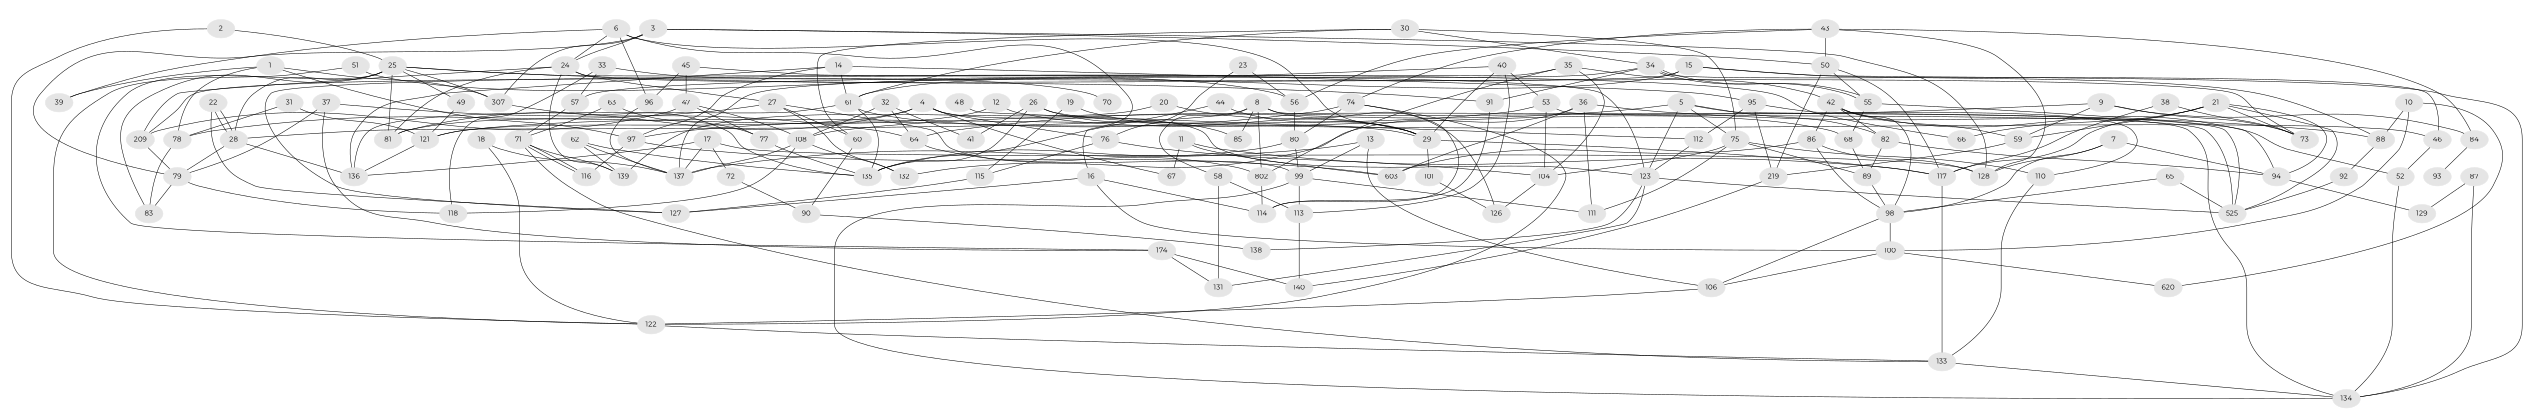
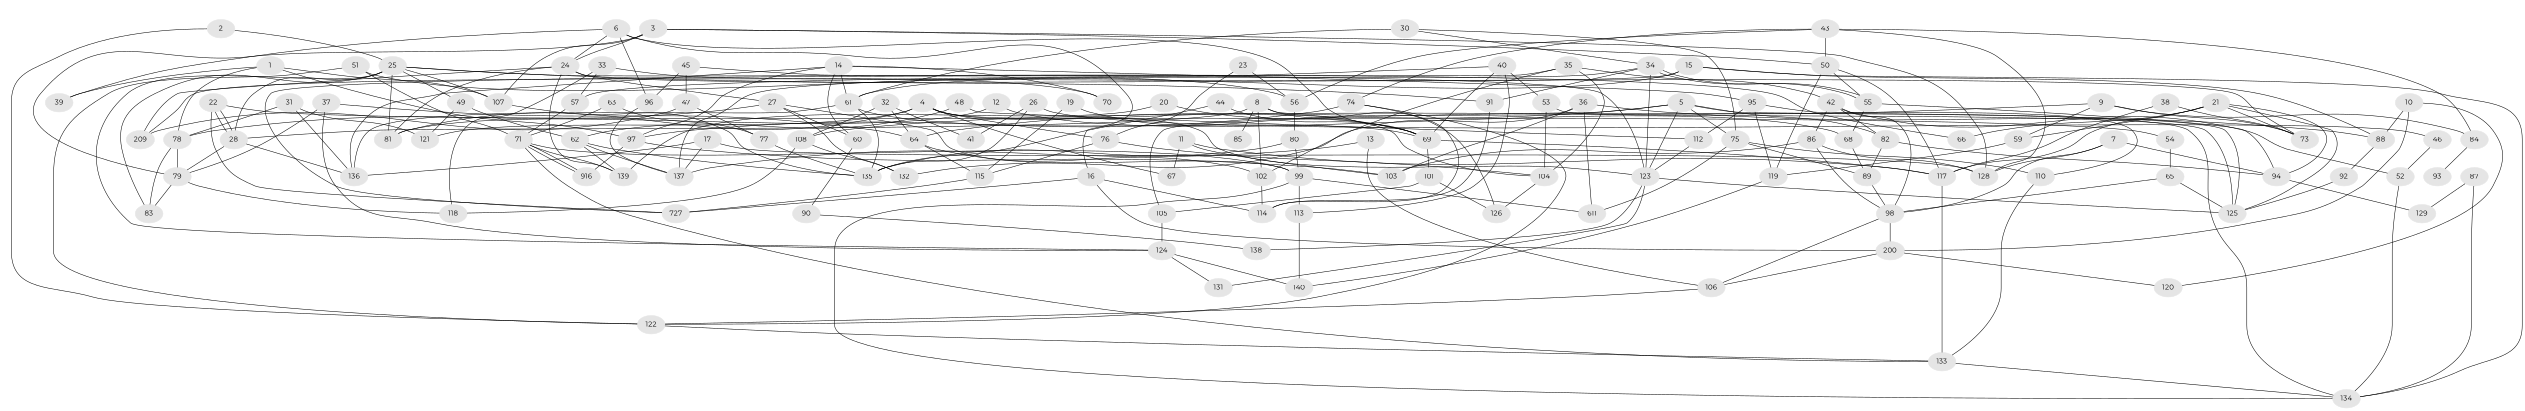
edge "30" -- "60": now "14" -- "60"
edge "14" -- "70": added
edge "34" -- "46": now "34" -- "123"
edge "51" -- "71": added
node "307": label "307" -> "107"
edge "47" -- "108": removed
edge "53" -- "121": removed
edge "74" -- "80": removed
edge "26" -- "85": removed
edge "49" -- "62": added
edge "42" -- "59": removed
edge "48" -- "62": added
node "18": removed
node "29": label "29" -> "69"
node "54": added
edge "13" -- "99": now "71" -- "99"
edge "209" -- "79": now "78" -- "79"
edge "121" -- "136": now "31" -- "136"
edge "108" -- "137": removed
edge "75" -- "104": now "4" -- "104"
edge "64" -- "115": added
node "116": label "116" -> "916"
node "72": removed
node "58": removed
node "802": label "802" -> "102"
node "603": label "603" -> "103"
node "219": label "219" -> "119"
node "127": label "127" -> "727"
node "105": added
node "111": label "111" -> "611"
node "525": label "525" -> "125"
node "174": label "174" -> "124"
node "100": label "100" -> "200"
node "620": label "620" -> "120"
